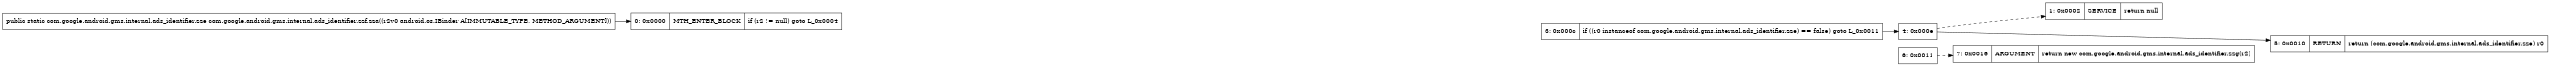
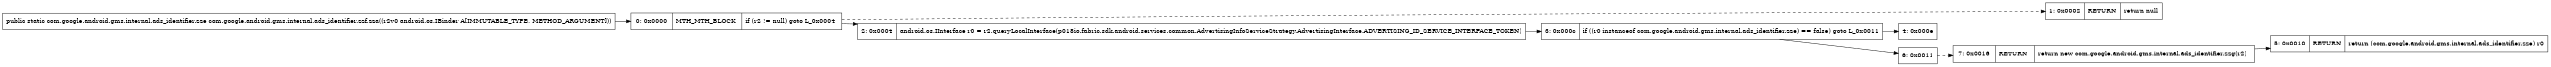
node "1: 0x0002": text "SERVICE" -> "RETURN"
node "0: 0x0000": text "MTH_ENTER_BLOCK" -> "MTH_MTH_BLOCK"
edge "4: 0x000e" -> "1: 0x0002": now "0: 0x0000" -> "1: 0x0002"
node "2: 0x0004": added
edge "4: 0x000e" -> "5: 0x0010": now "7: 0x0016" -> "5: 0x0010"
edge "3: 0x000c" -> "6: 0x0011": added
node "7: 0x0016": text "ARGUMENT" -> "RETURN"
